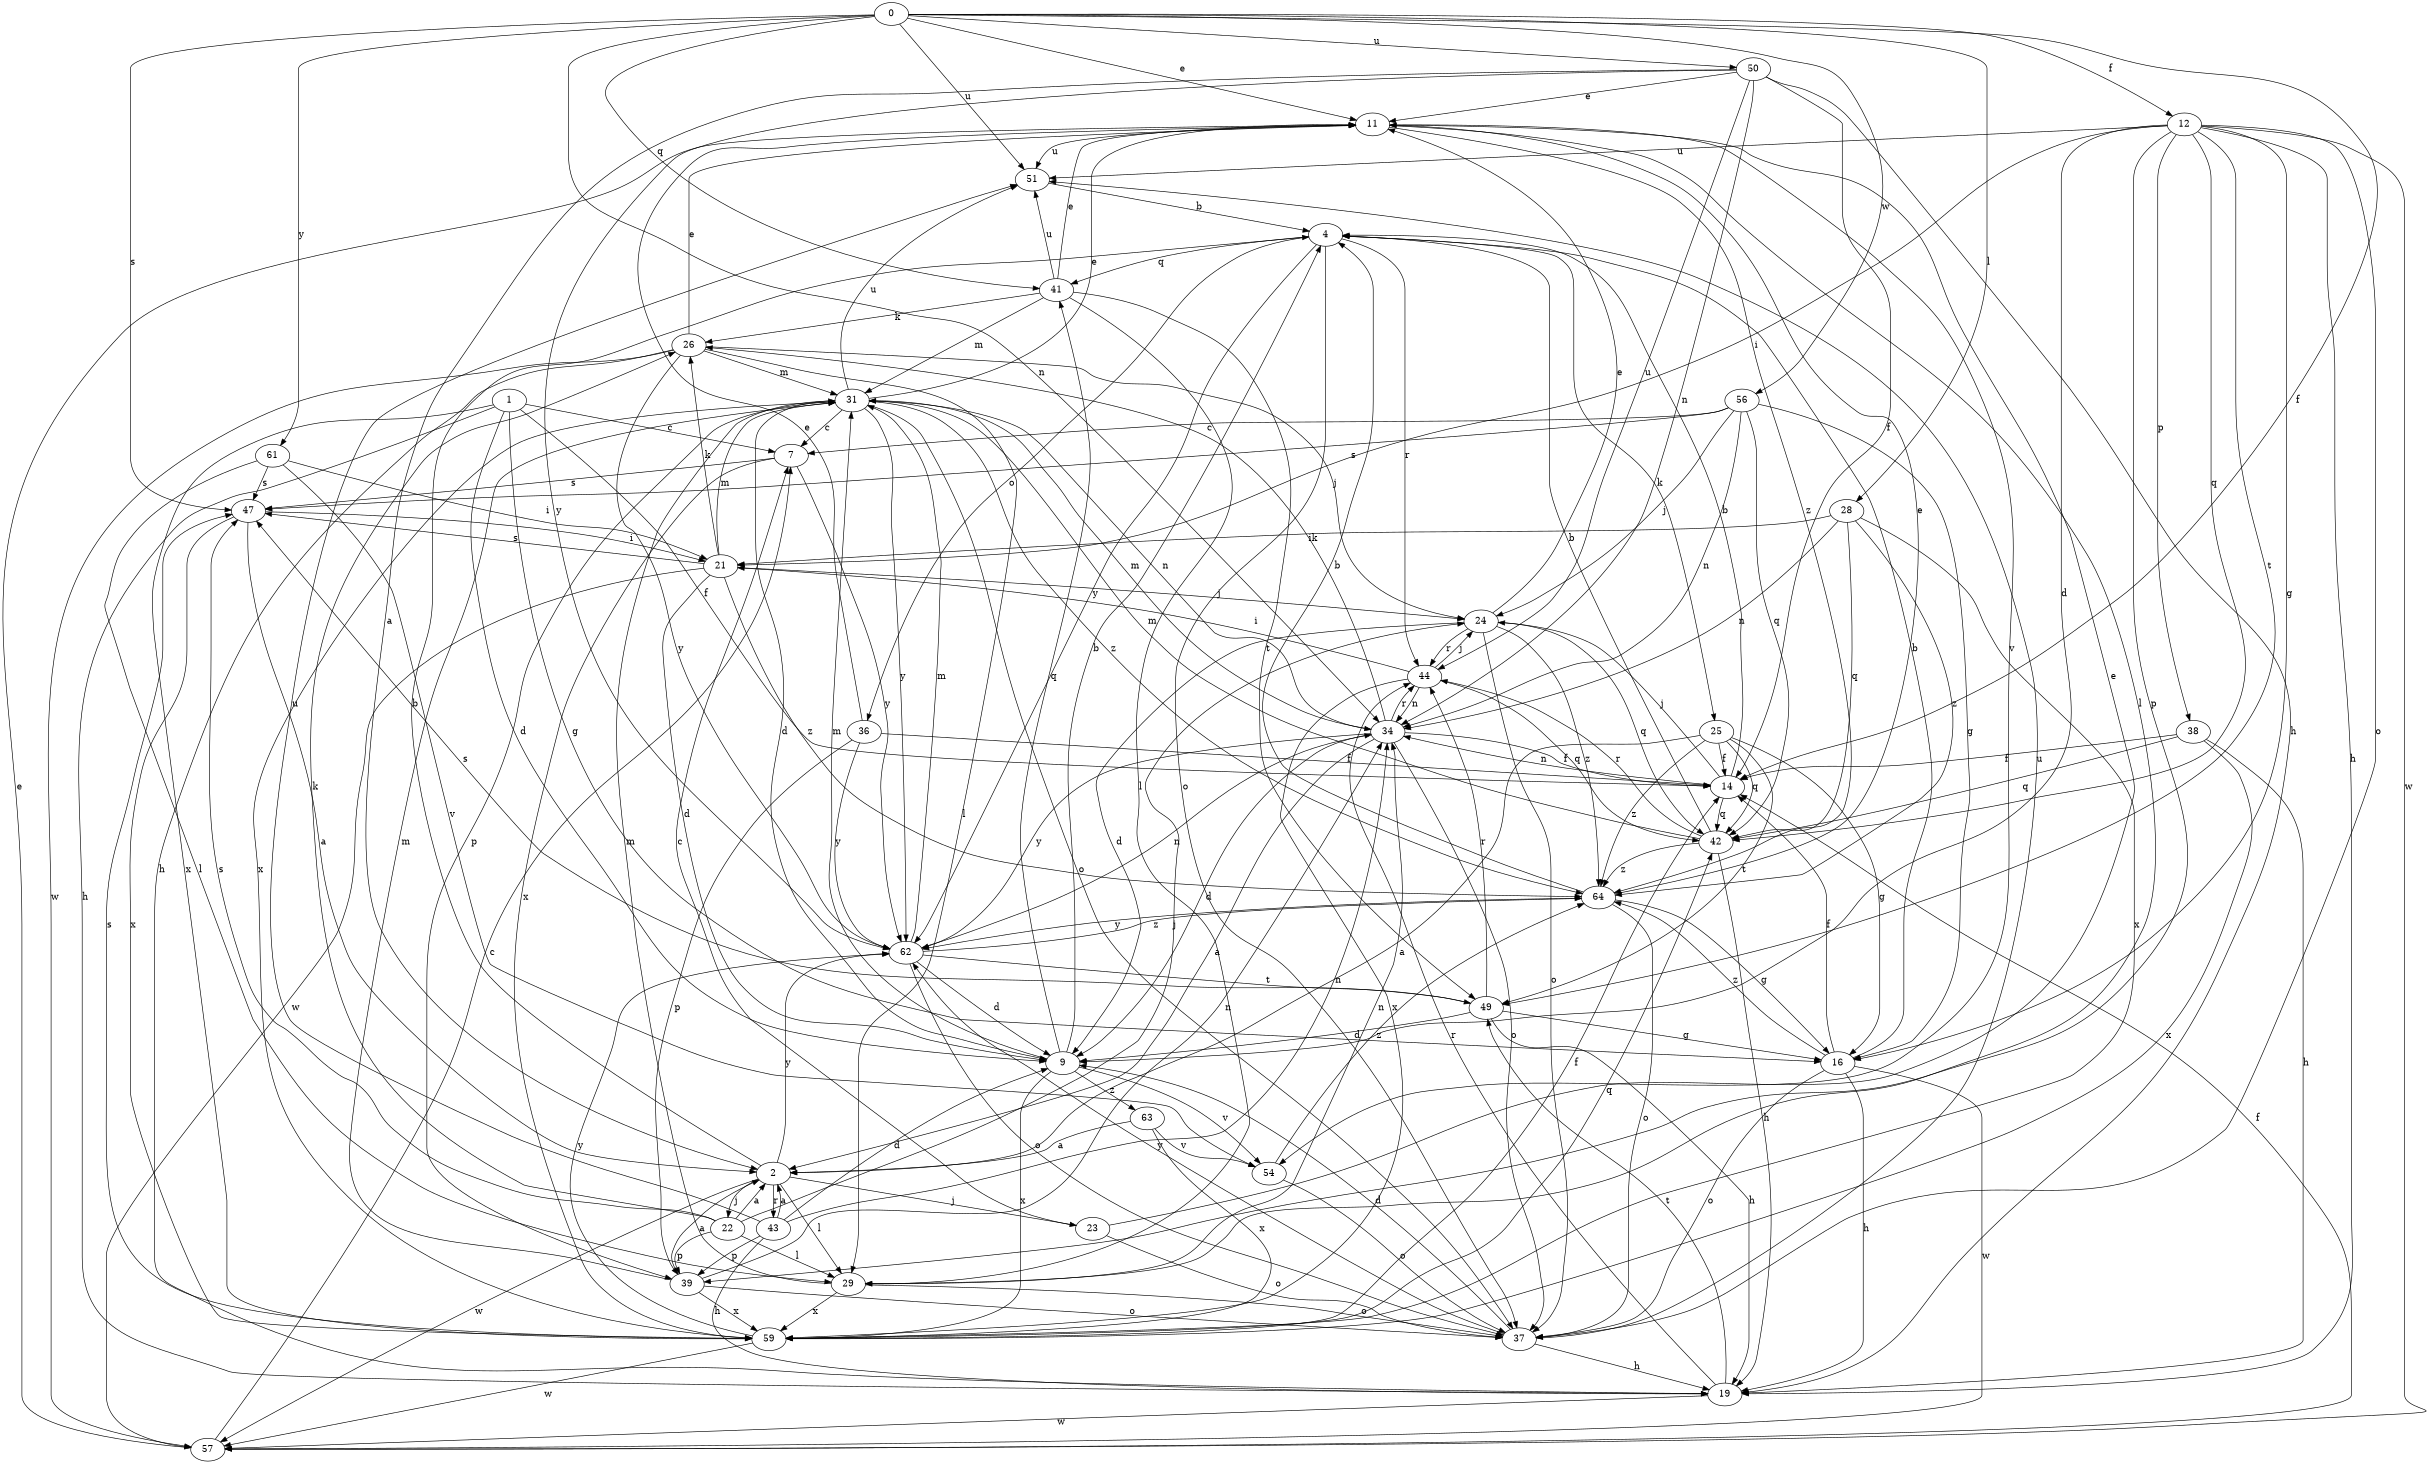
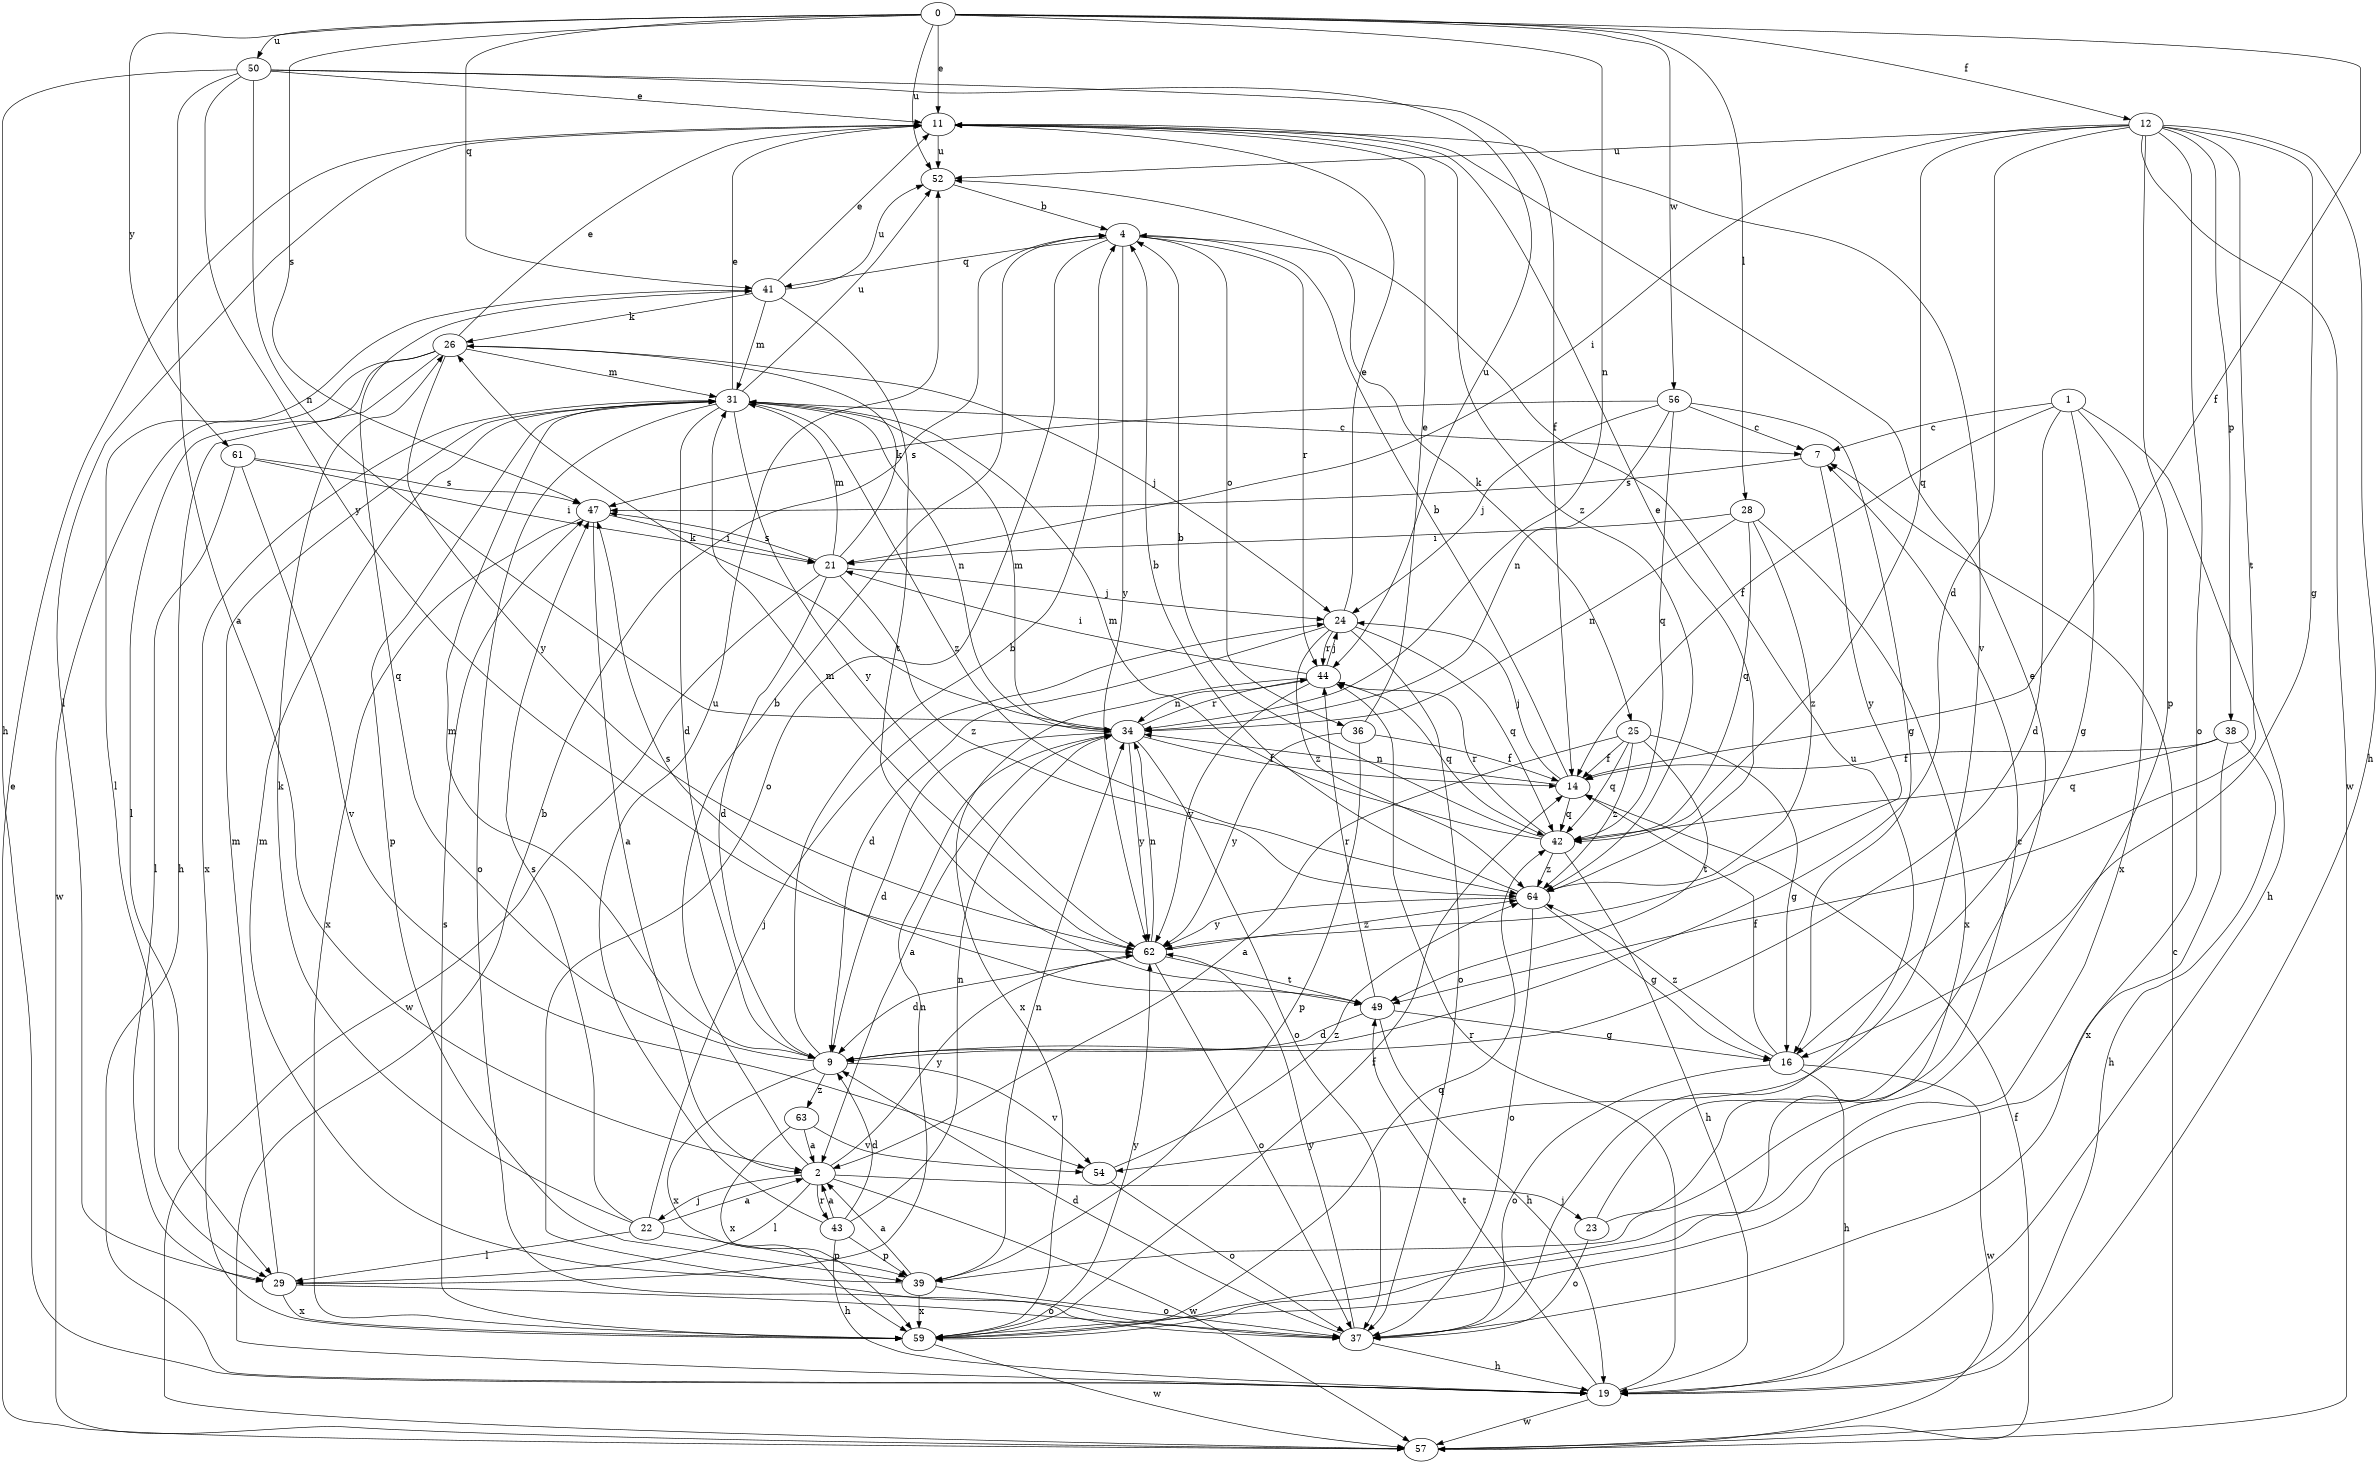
node "51": label "51" -> "52"
edge "16" -> "4": now "19" -> "4"
edge "44" -> "62": added, label "y"
edge "7" -> "59": removed, label "x"
